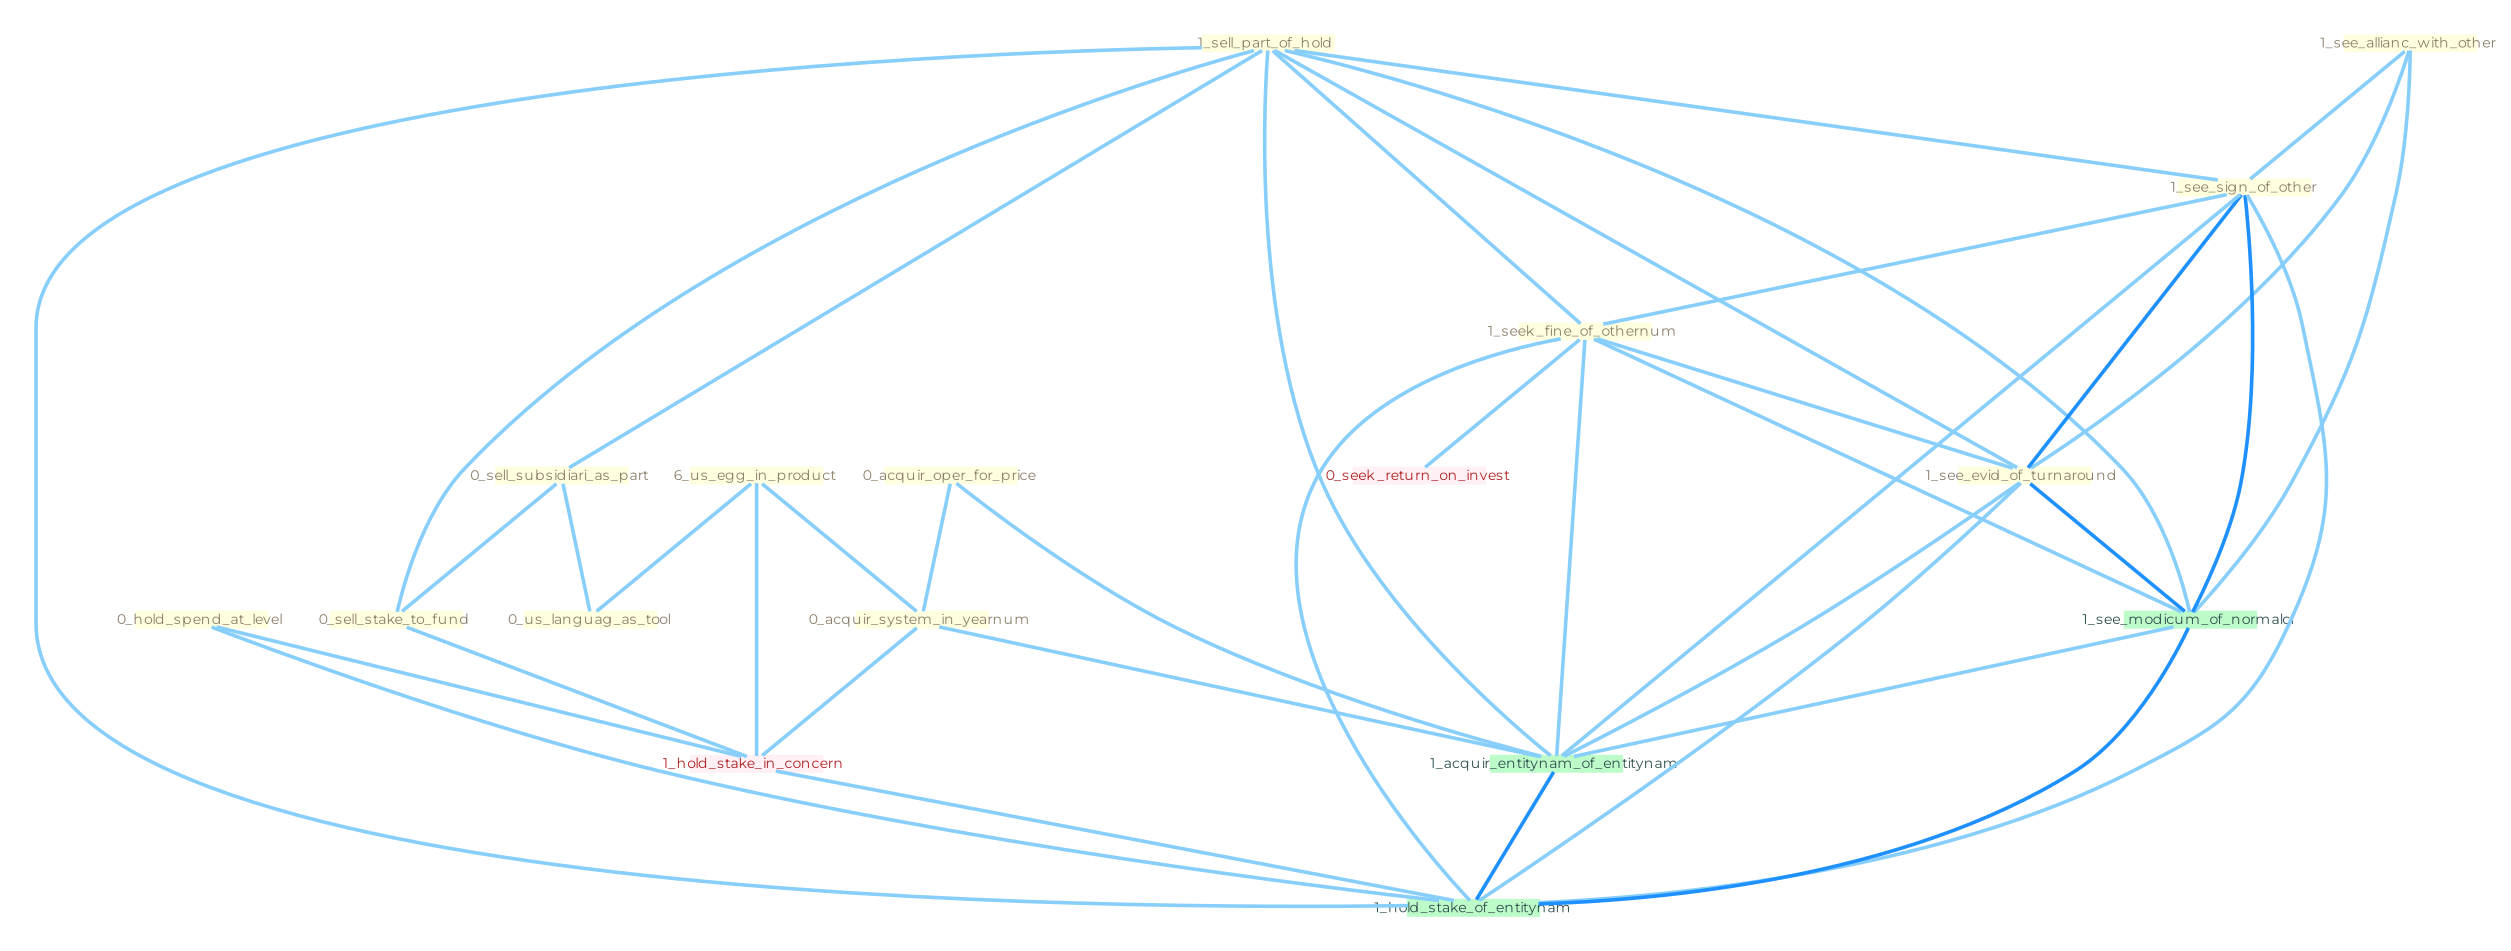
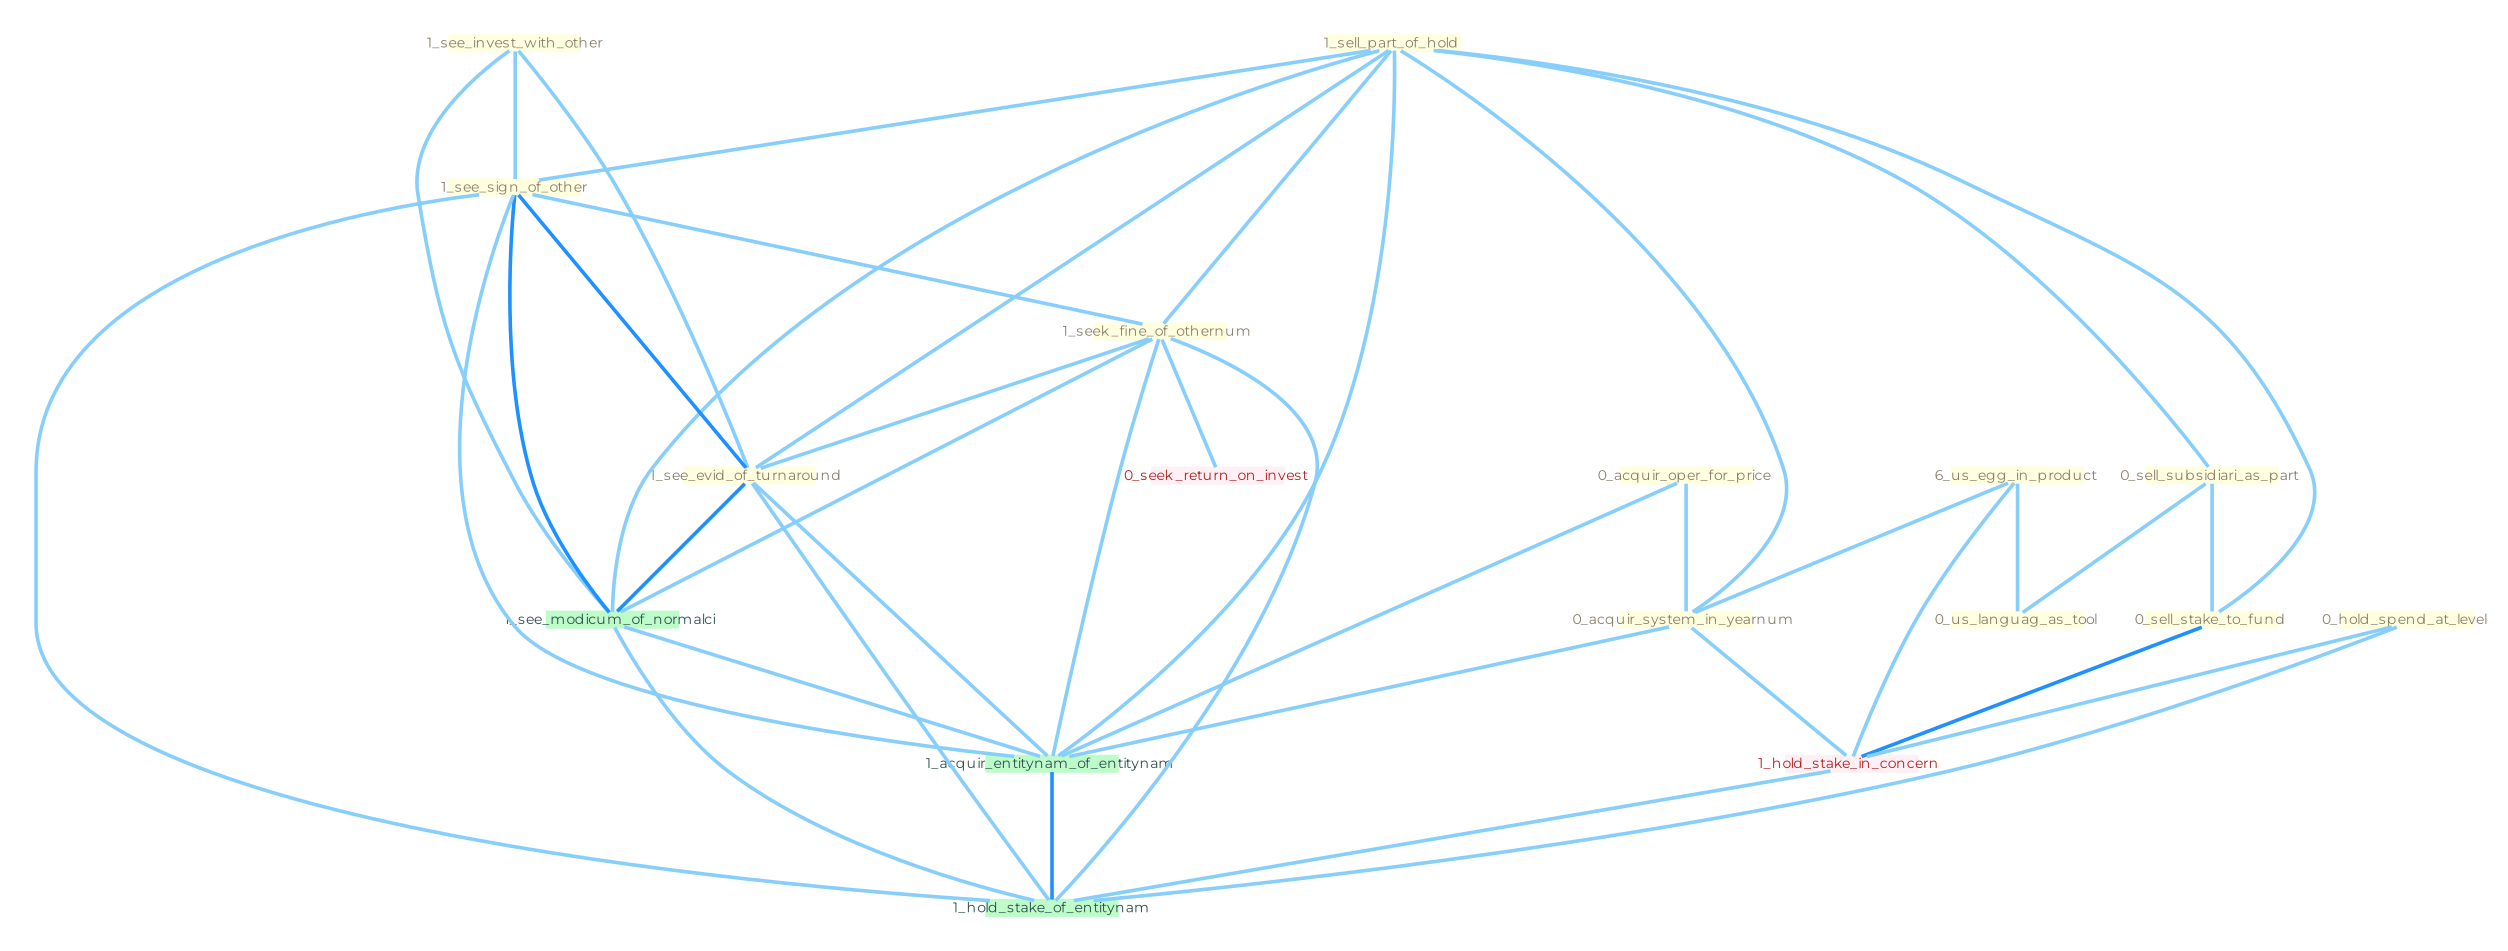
node "1_see_allianc_with_other": label "1_see_allianc_with_other" -> "1_see_invest_with_other"
edge "1_sell_part_of_hold" -- "1_hold_stake_of_entitynam": now "1_sell_part_of_hold" -- "0_acquir_system_in_yearnum"
edge "0_sell_stake_to_fund" -- "1_hold_stake_in_concern": color #87cefa -> #1e90ff
edge "1_see_modicum_of_normalci" -- "1_hold_stake_of_entitynam": color #1e90ff -> #87cefa
